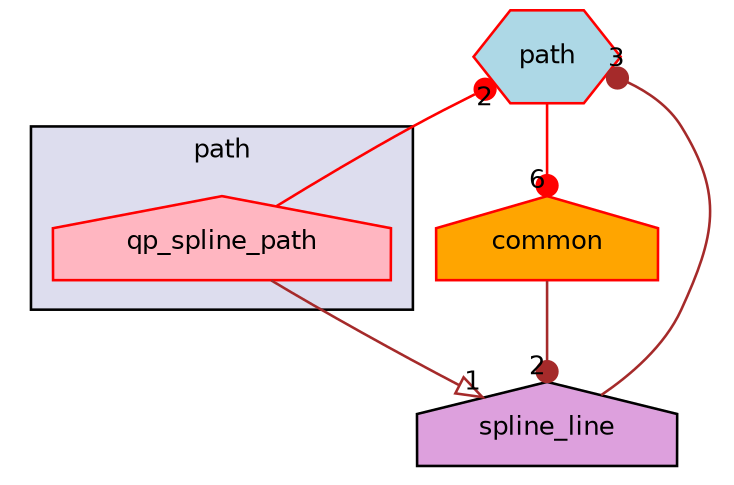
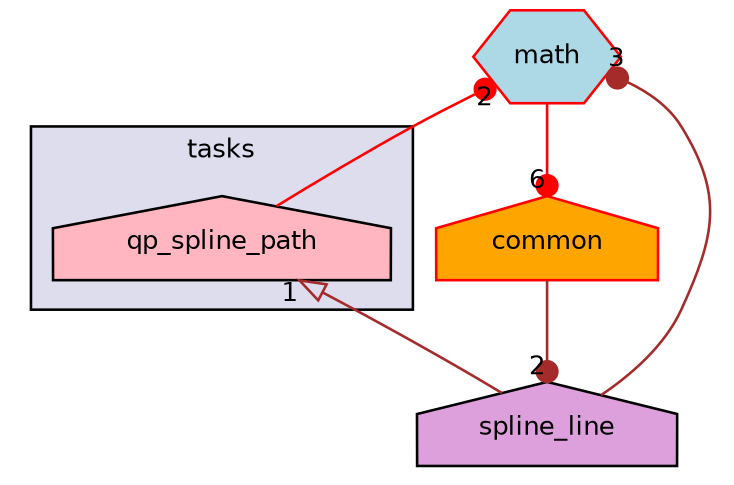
node "path": label "path" -> "math"
cluster "path": label "path" -> "tasks"
node "qp_spline_path": color red -> black
edge "qp_spline_path" -> "spline_line": reversed
